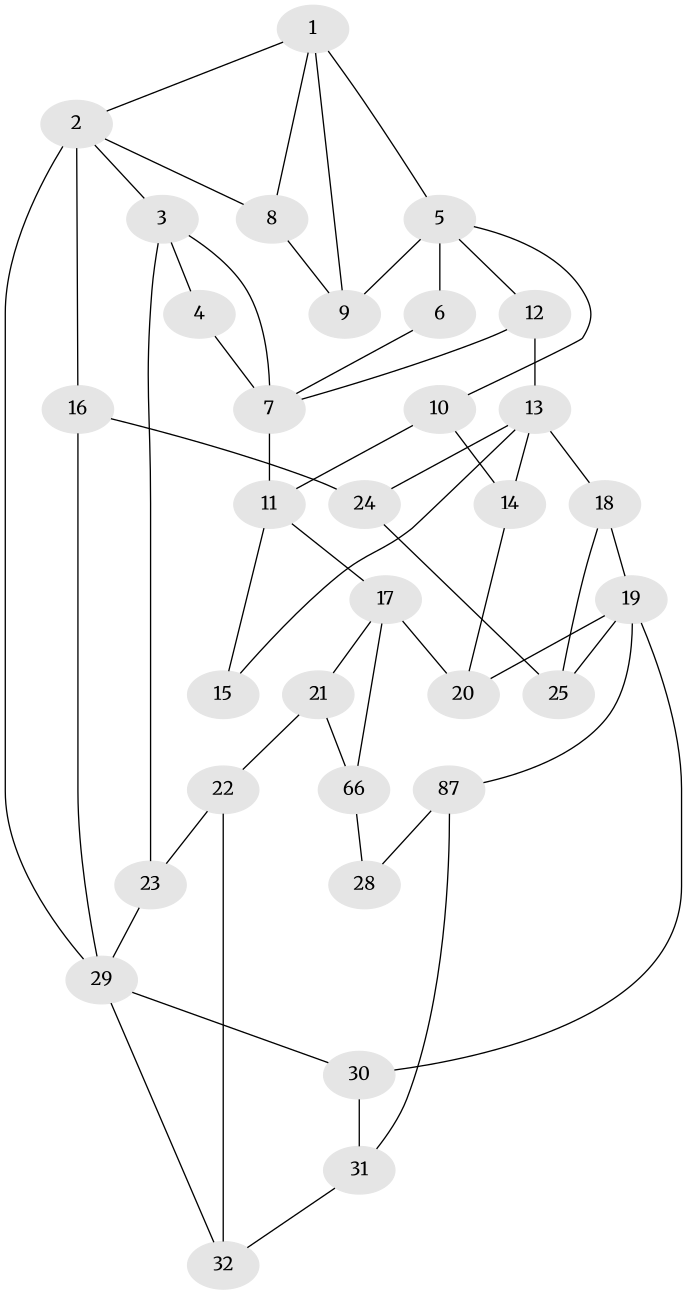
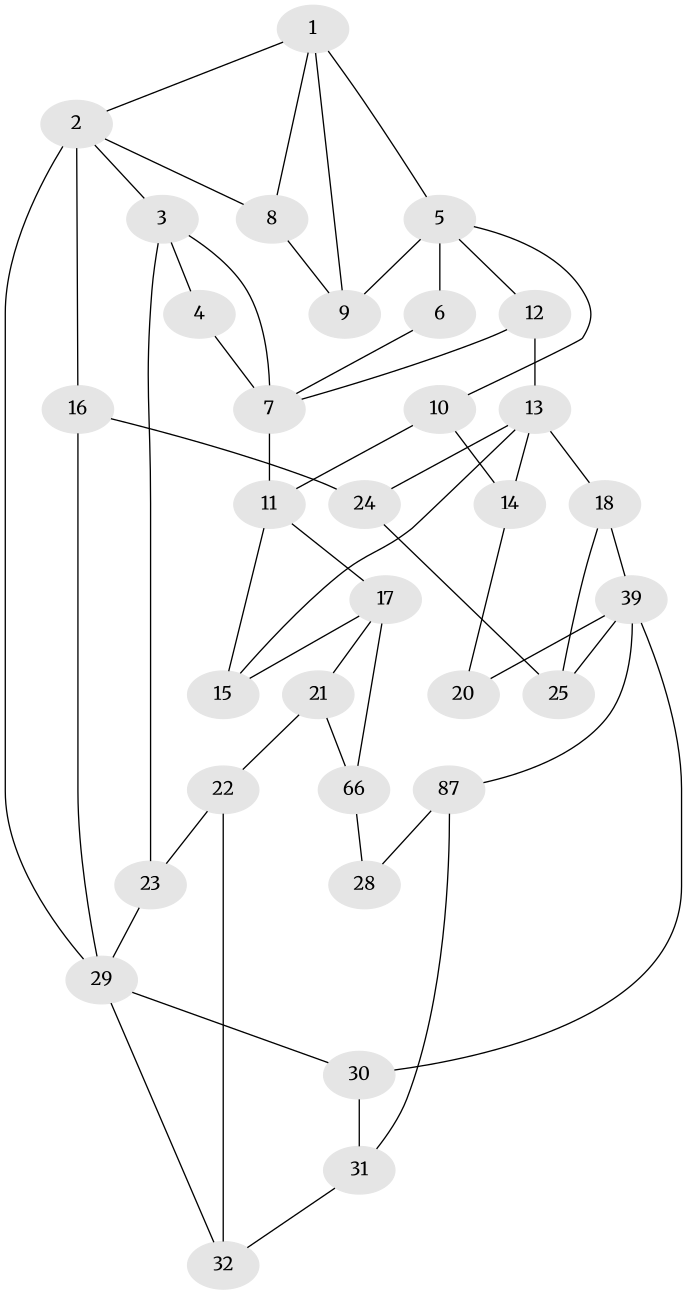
node "19": label "19" -> "39"
edge "17" -- "20": now "17" -- "15"
